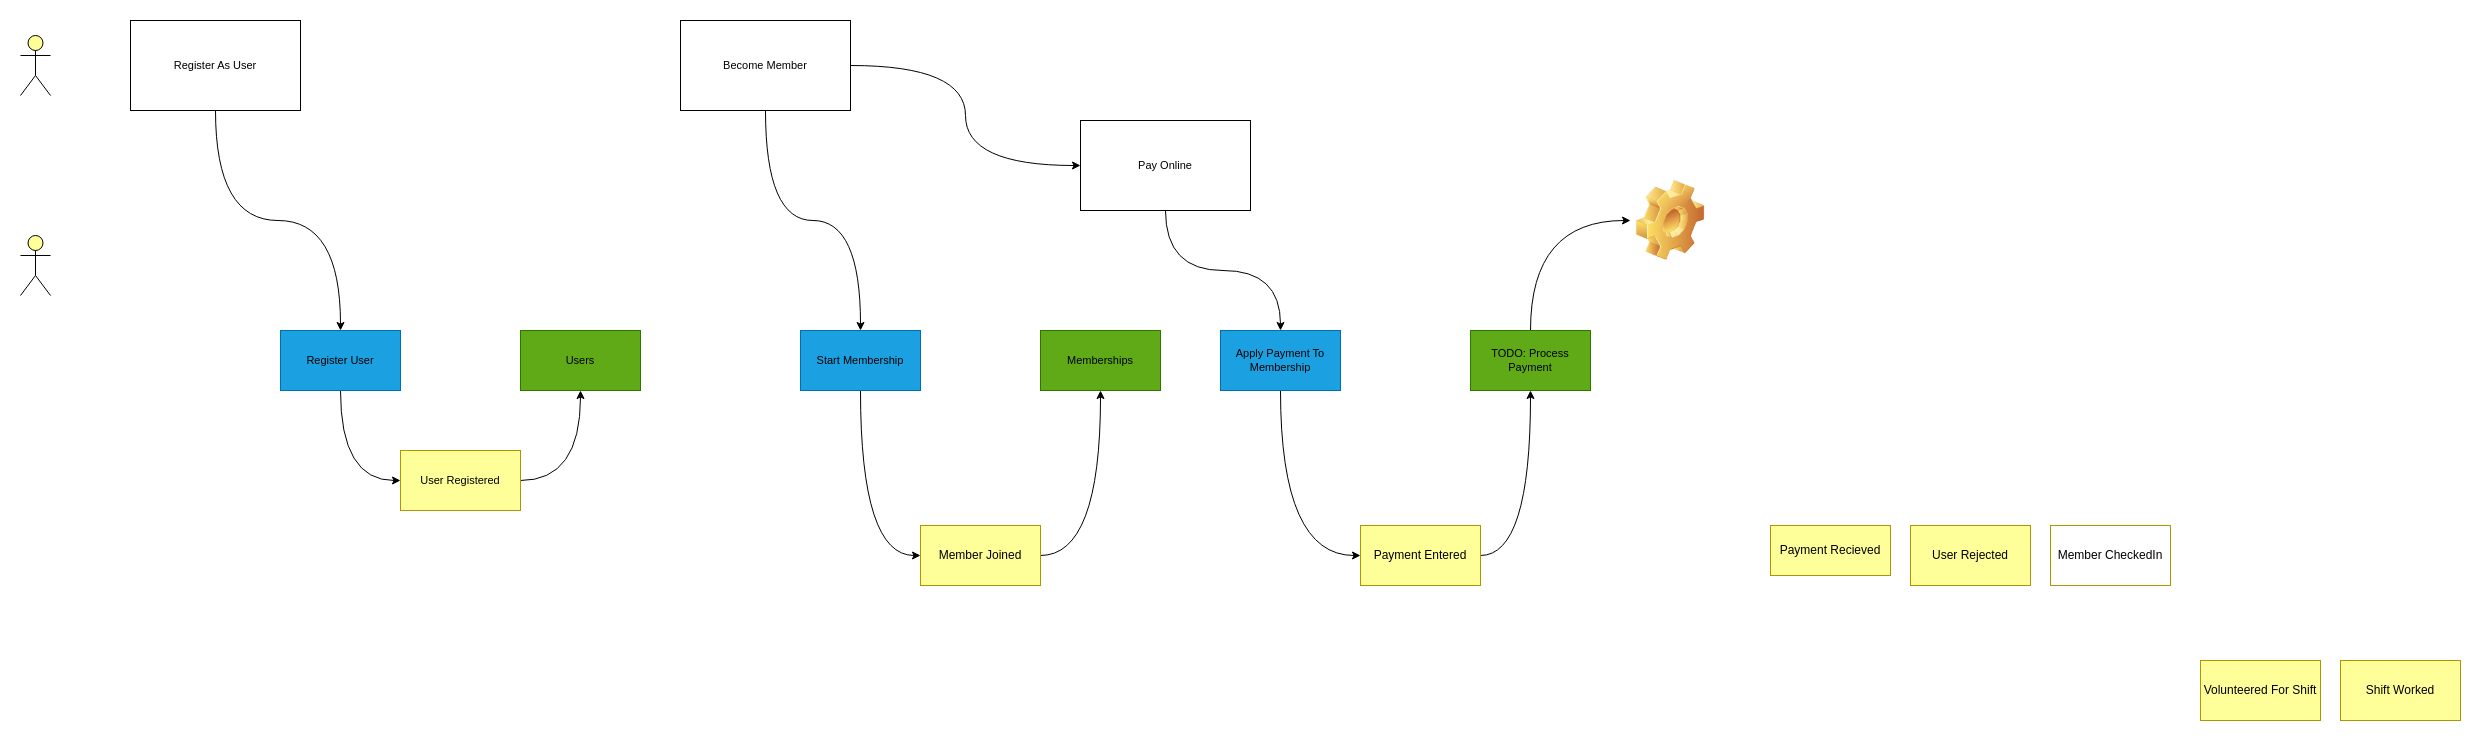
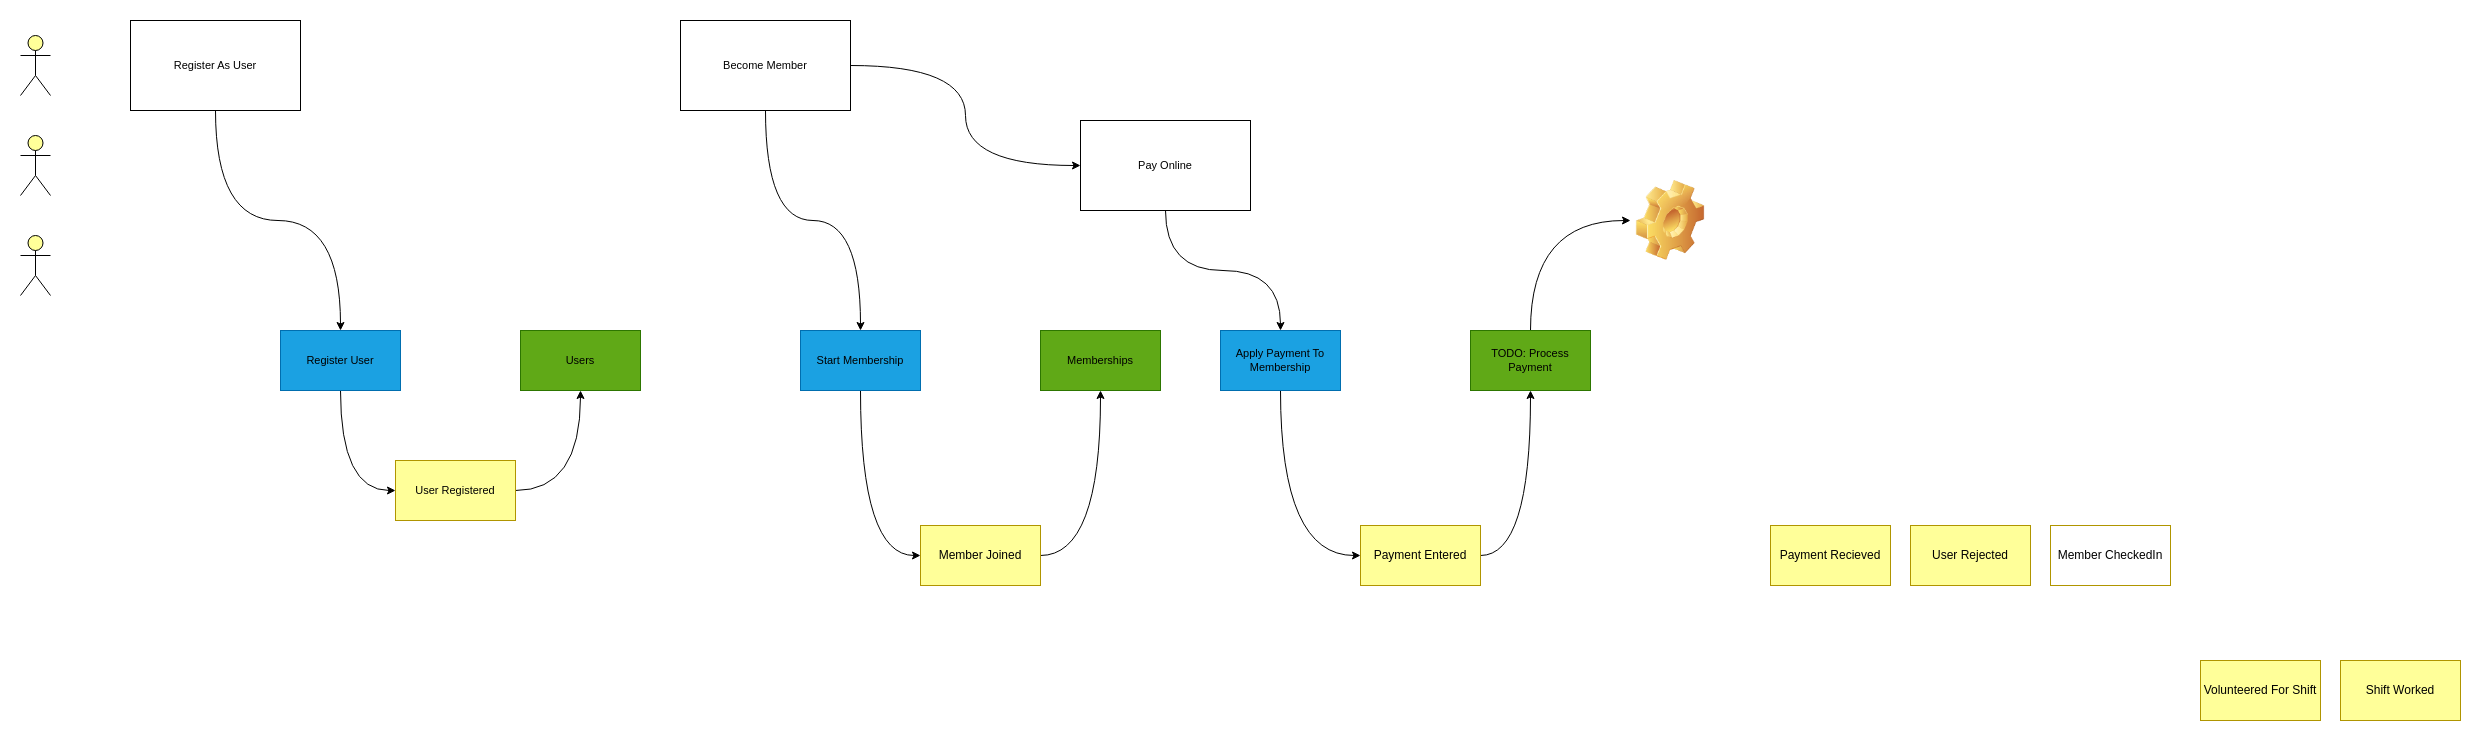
node "Member": added
node "User Registered": moved (461, 481) -> (456, 491)
node "Payment Recieved": size 120x50 -> 120x60
